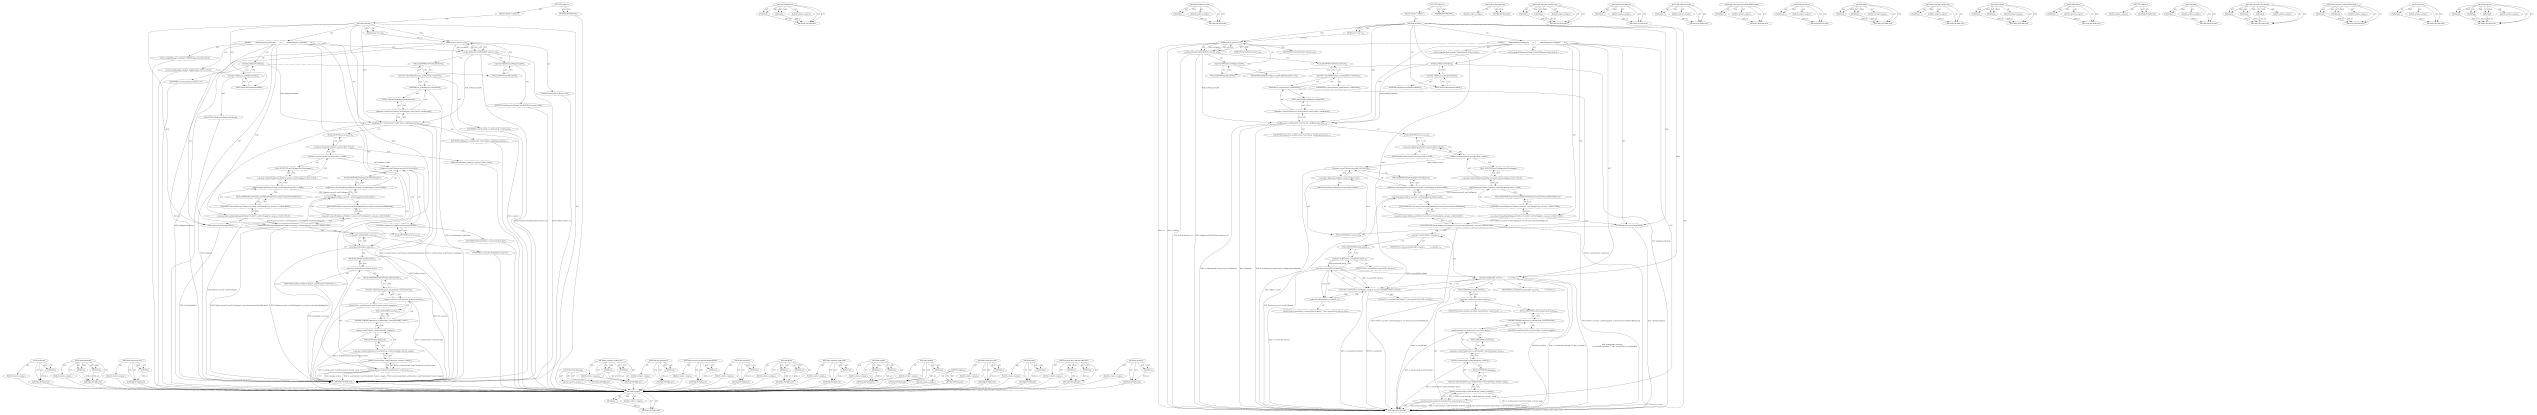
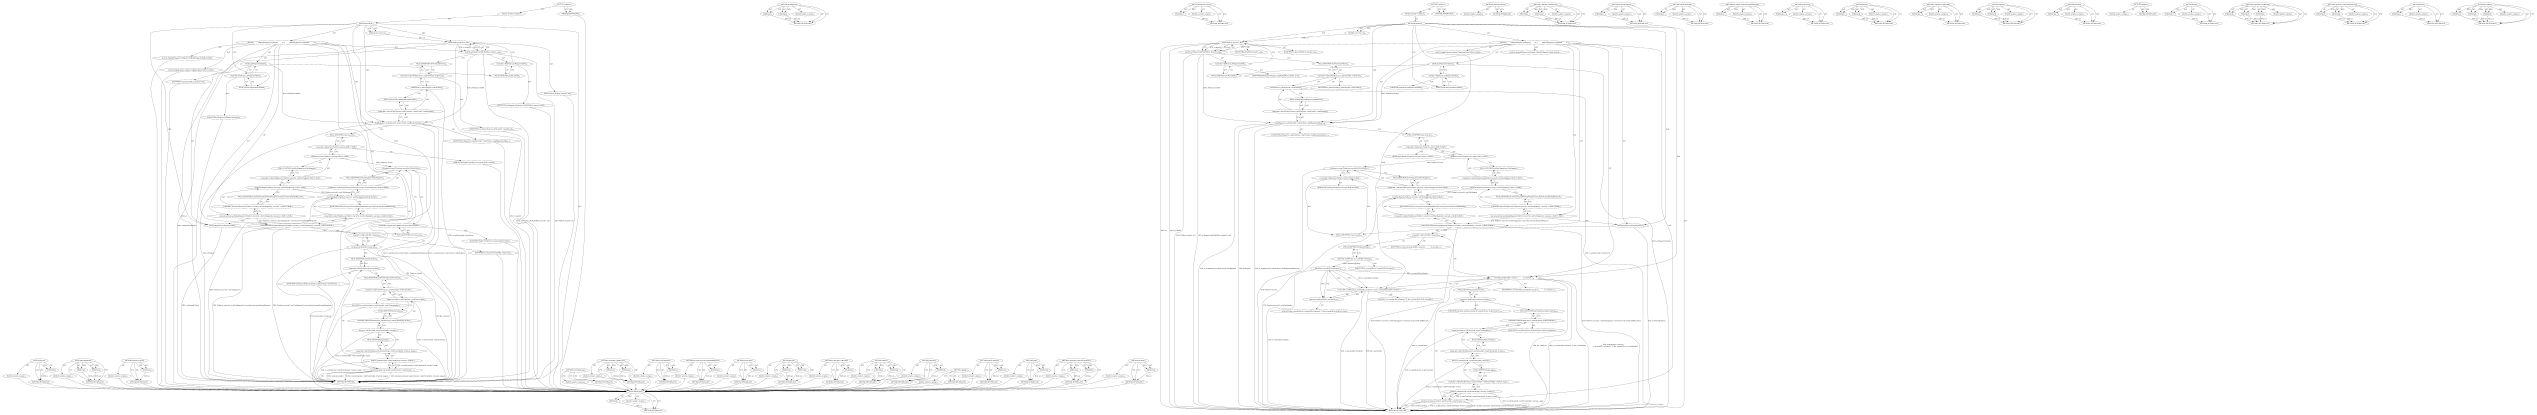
edge "(isEmpty,m_rewriteURLs.isEmpty())" -> "(<operator>.fieldAccess,m_rewriteURLs.isEmpty)": removed, label "AST:"
